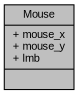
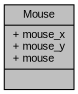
node "Mouse": text "+ lmb" -> "+ mouse"
